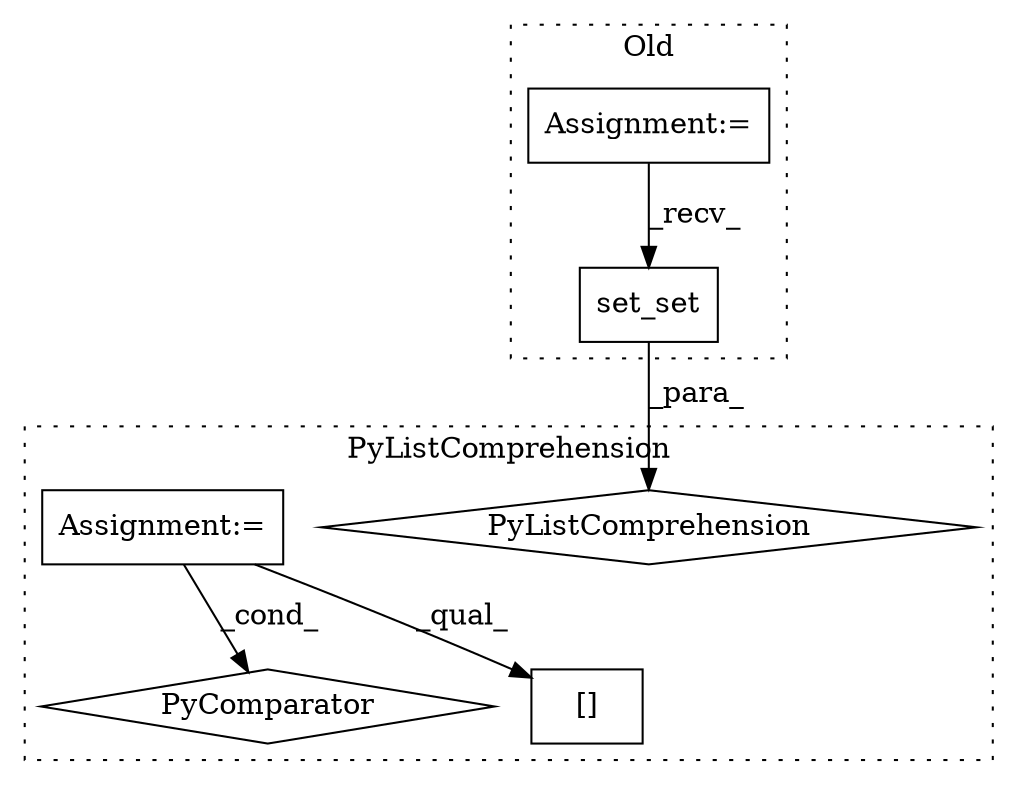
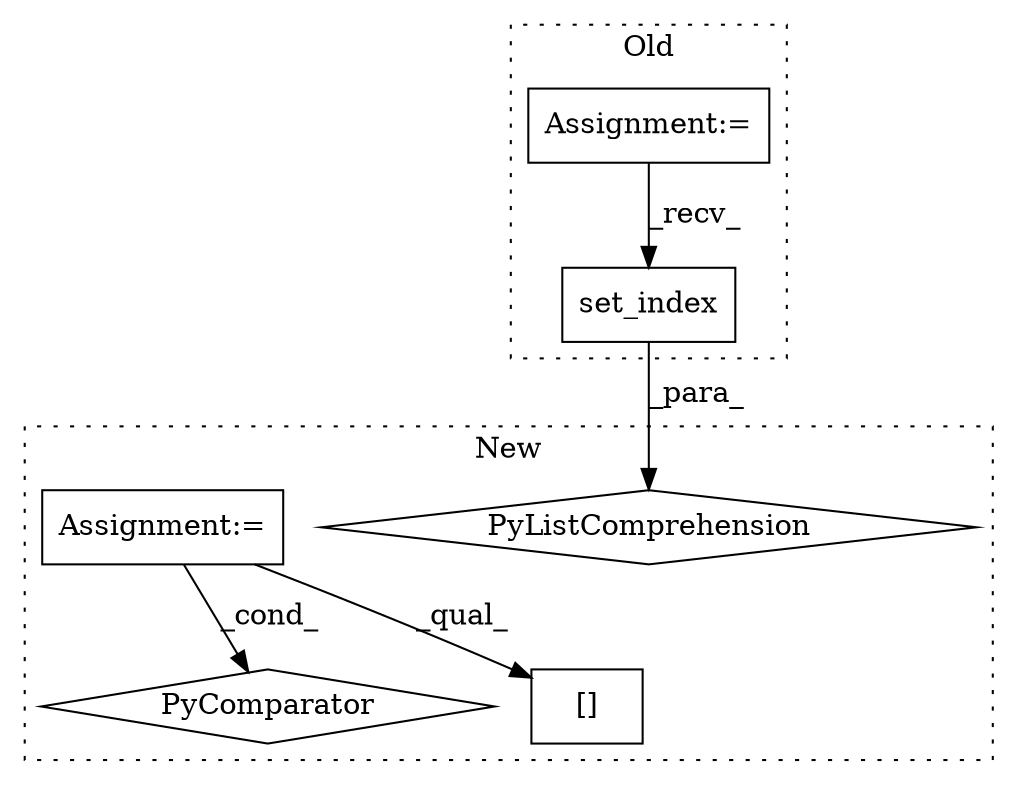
node "set_set": label "set_set" -> "set_index"
cluster "PyListComprehension": label "PyListComprehension" -> "New"
